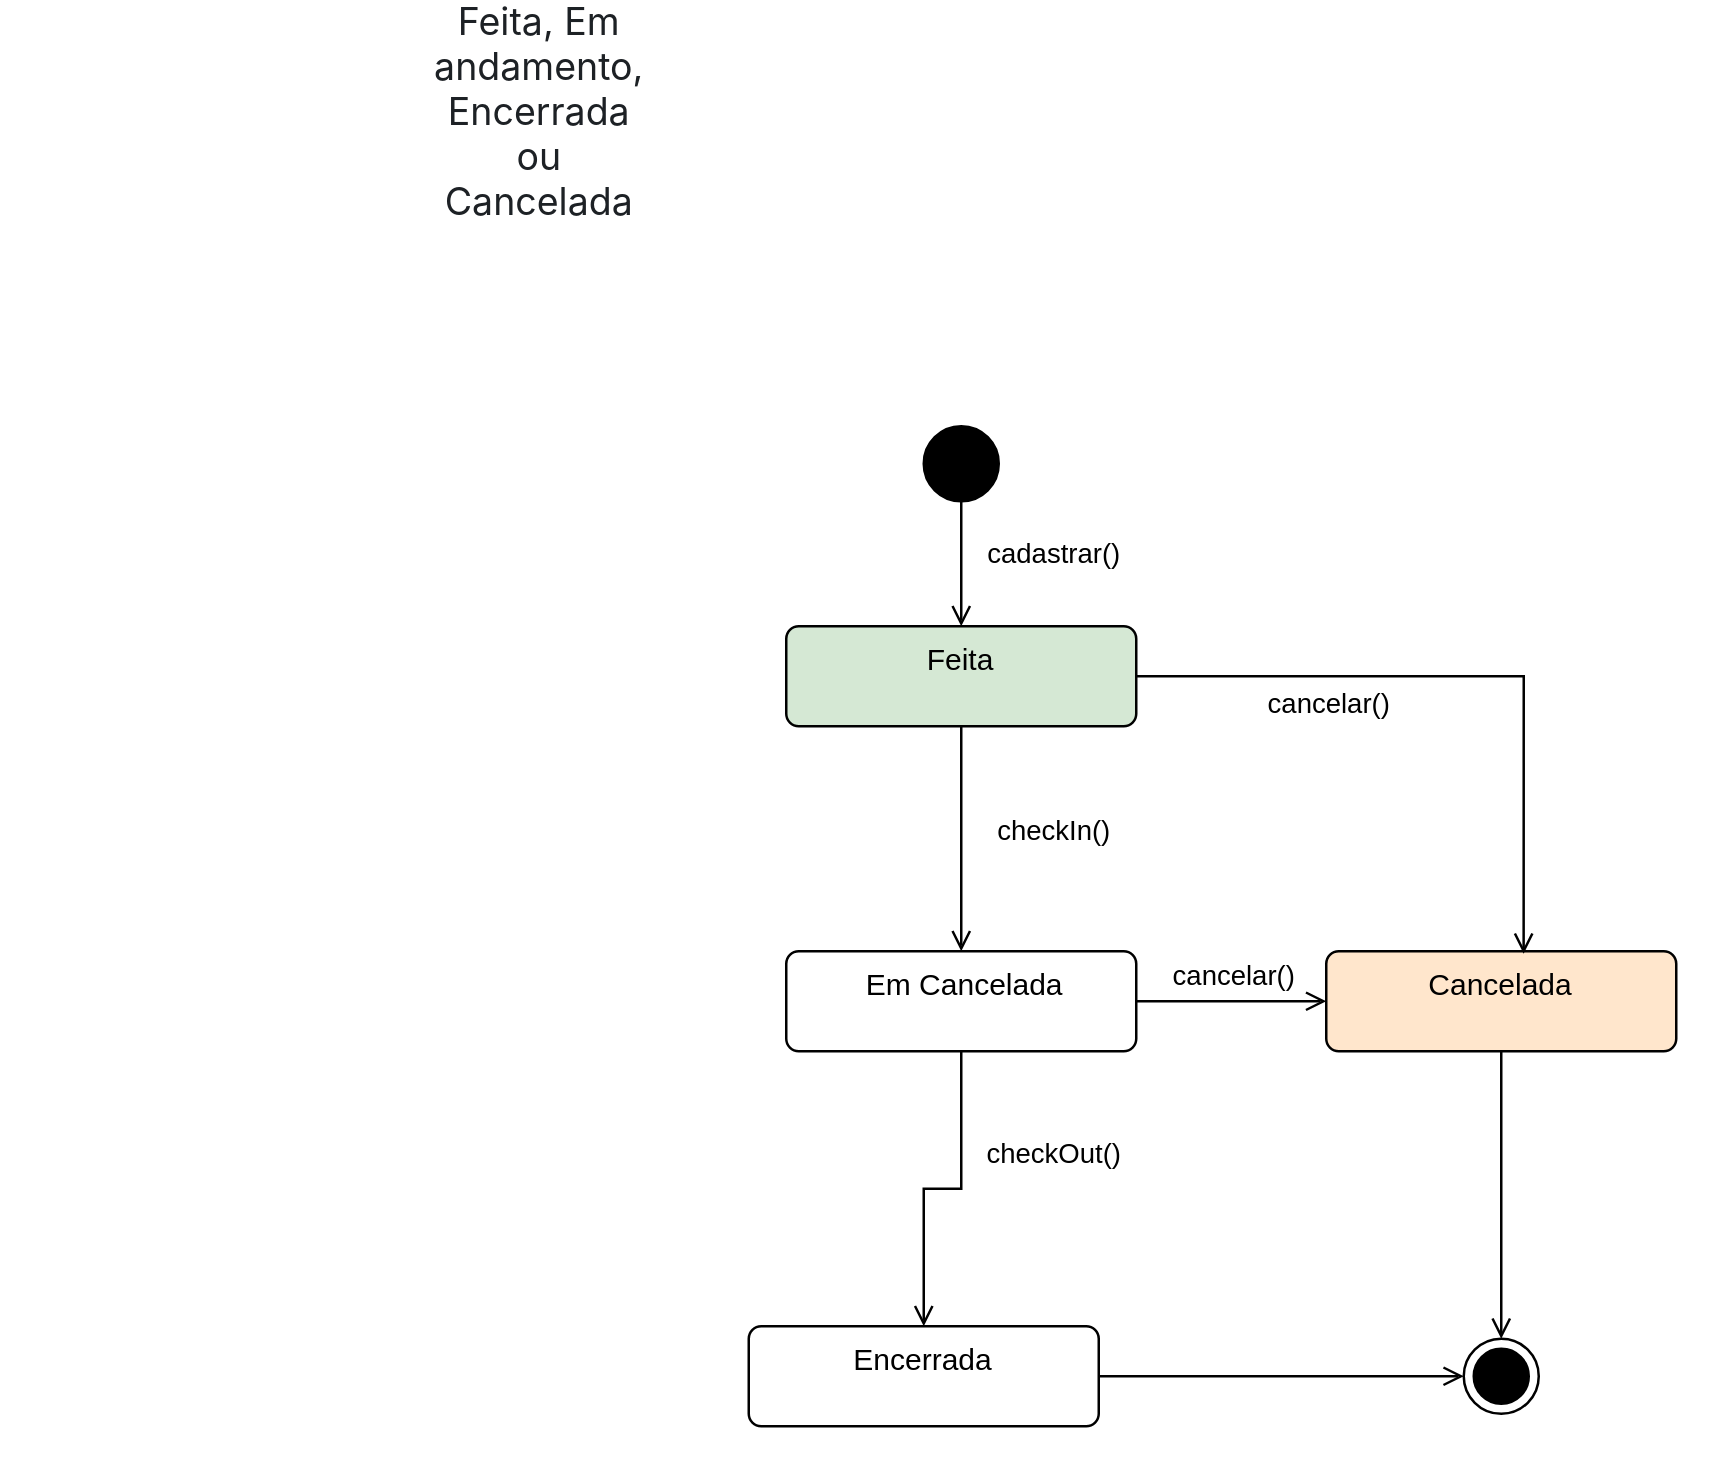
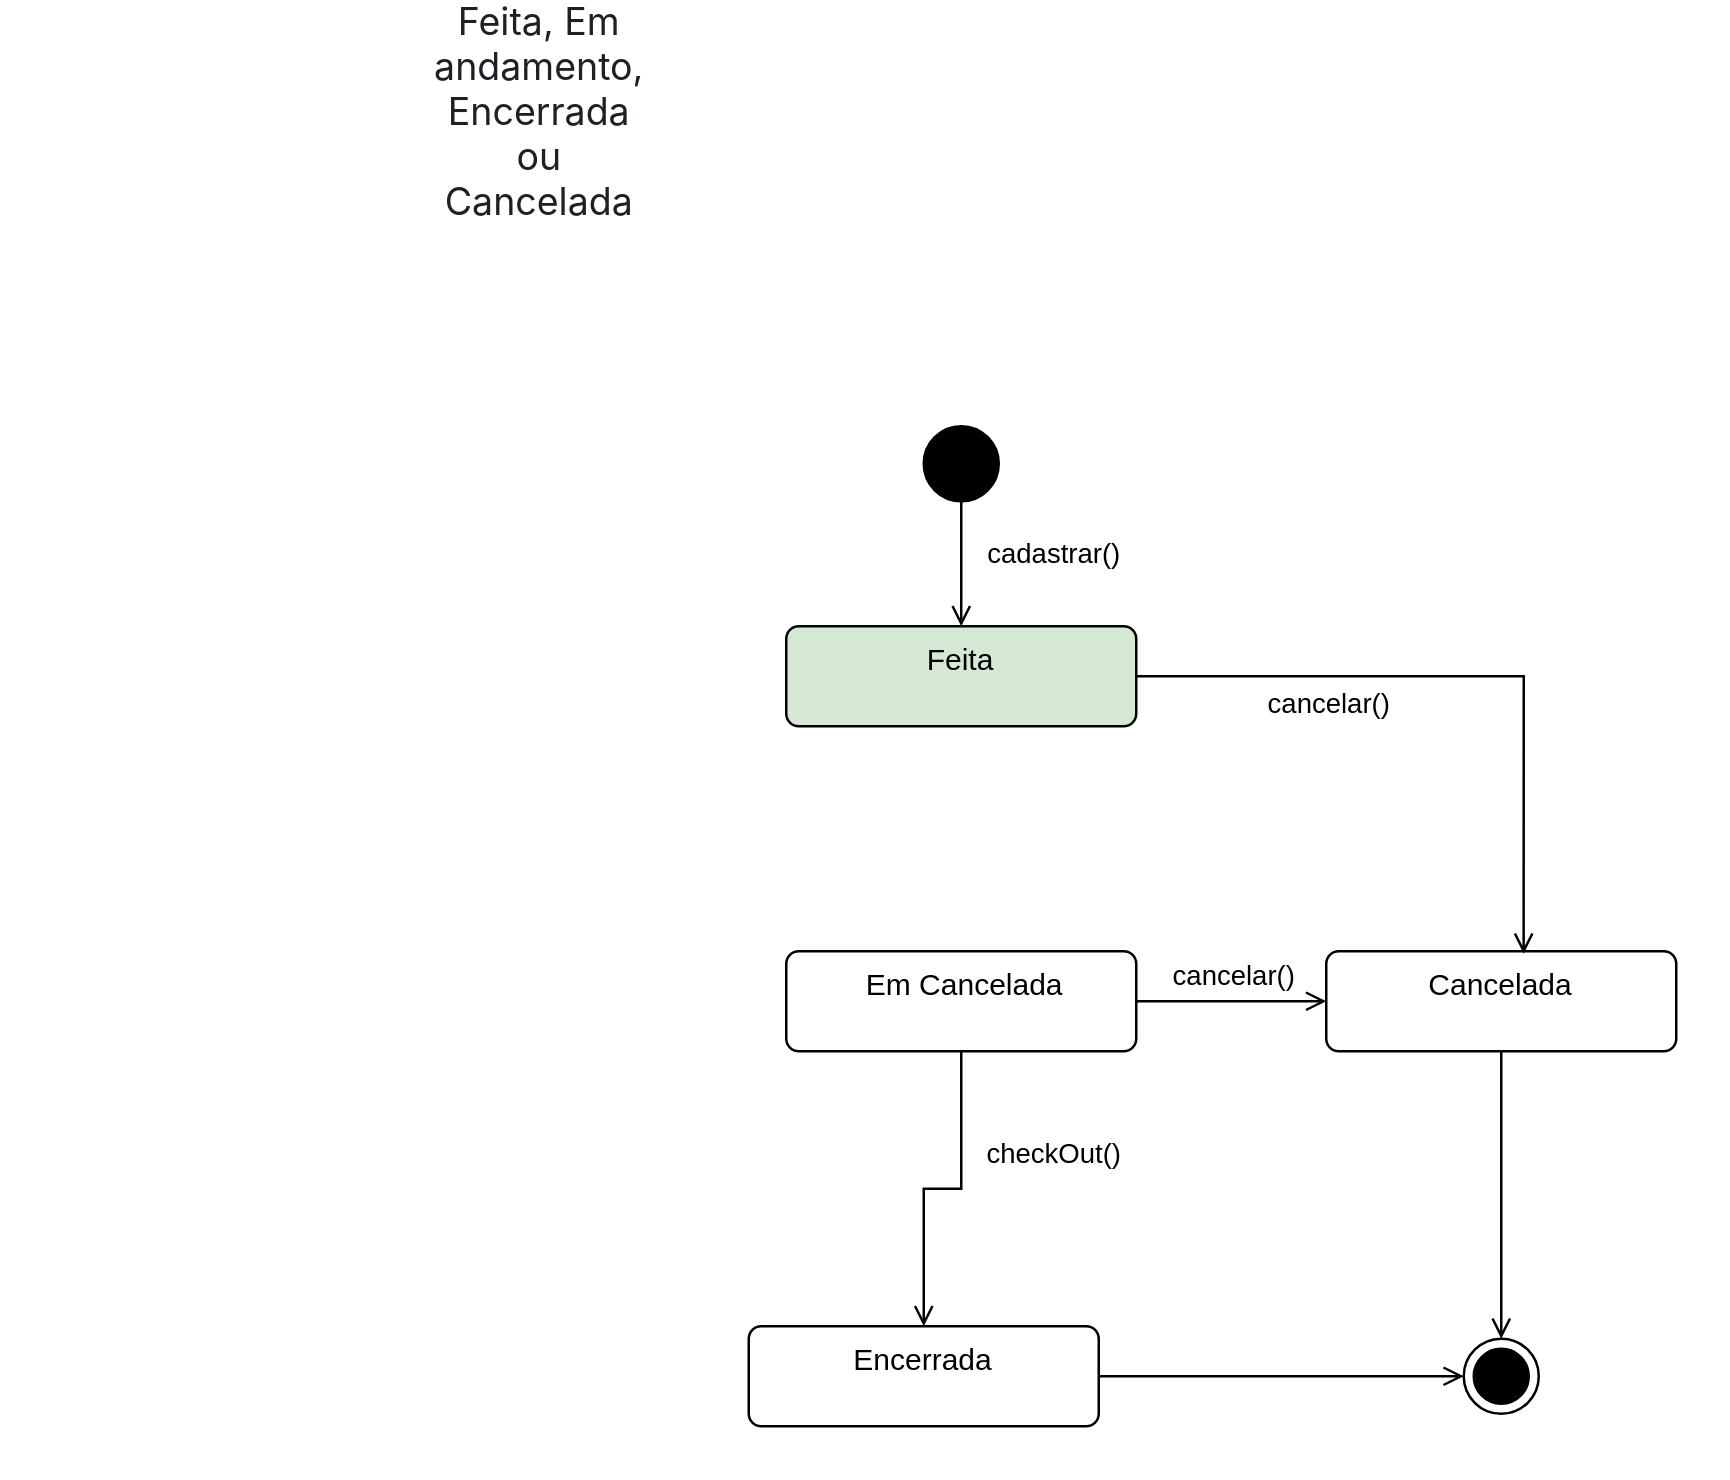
edge "Feita" -> "Em Cancelada": removed, label "checkIn()"
node "Cancelada": fillcolor #ffe6cc -> #ffffff
